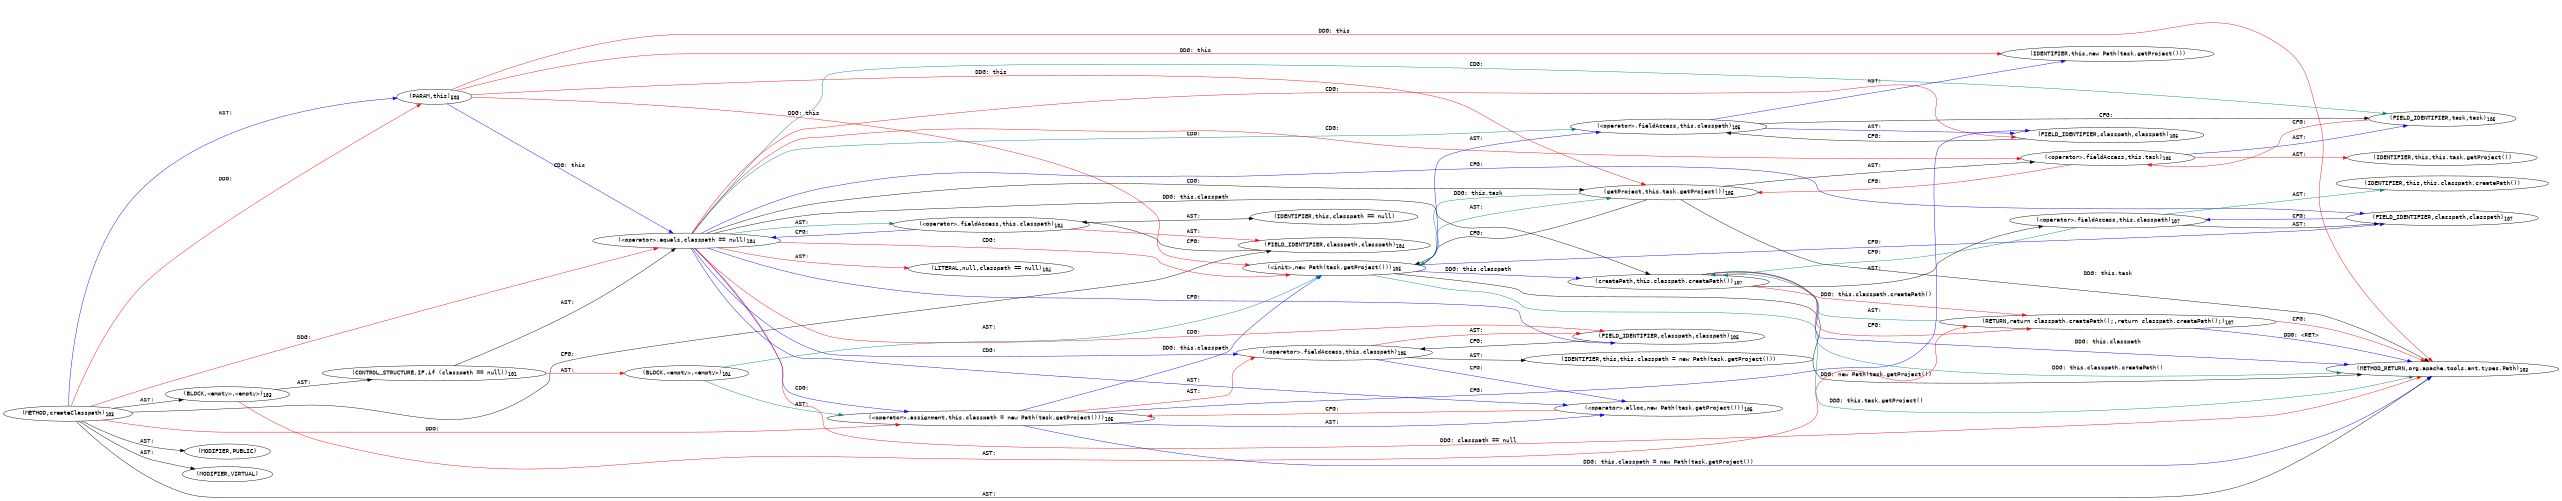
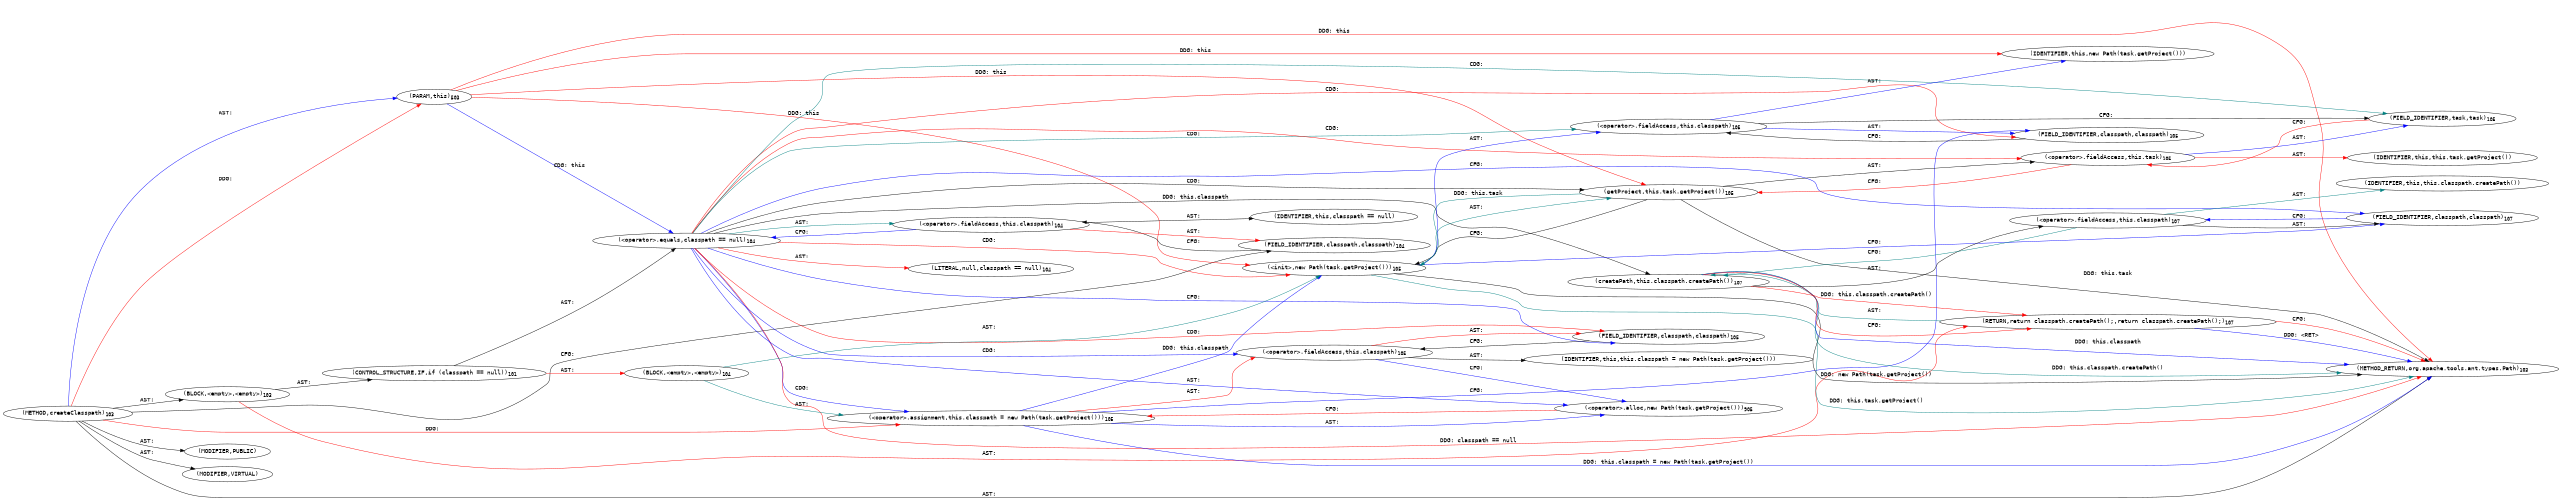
edge "(<init>,new Path(task.getProject()))" -> "(createPath,this.classpath.createPath())": removed, label "DDG: this.classpath"
edge "(METHOD,createClasspath)" -> "(<operator>.equals,classpath == null)": removed, label "DDG:"
node "(<operator>.alloc,new Path(task.getProject()))": text "105" -> "905"
